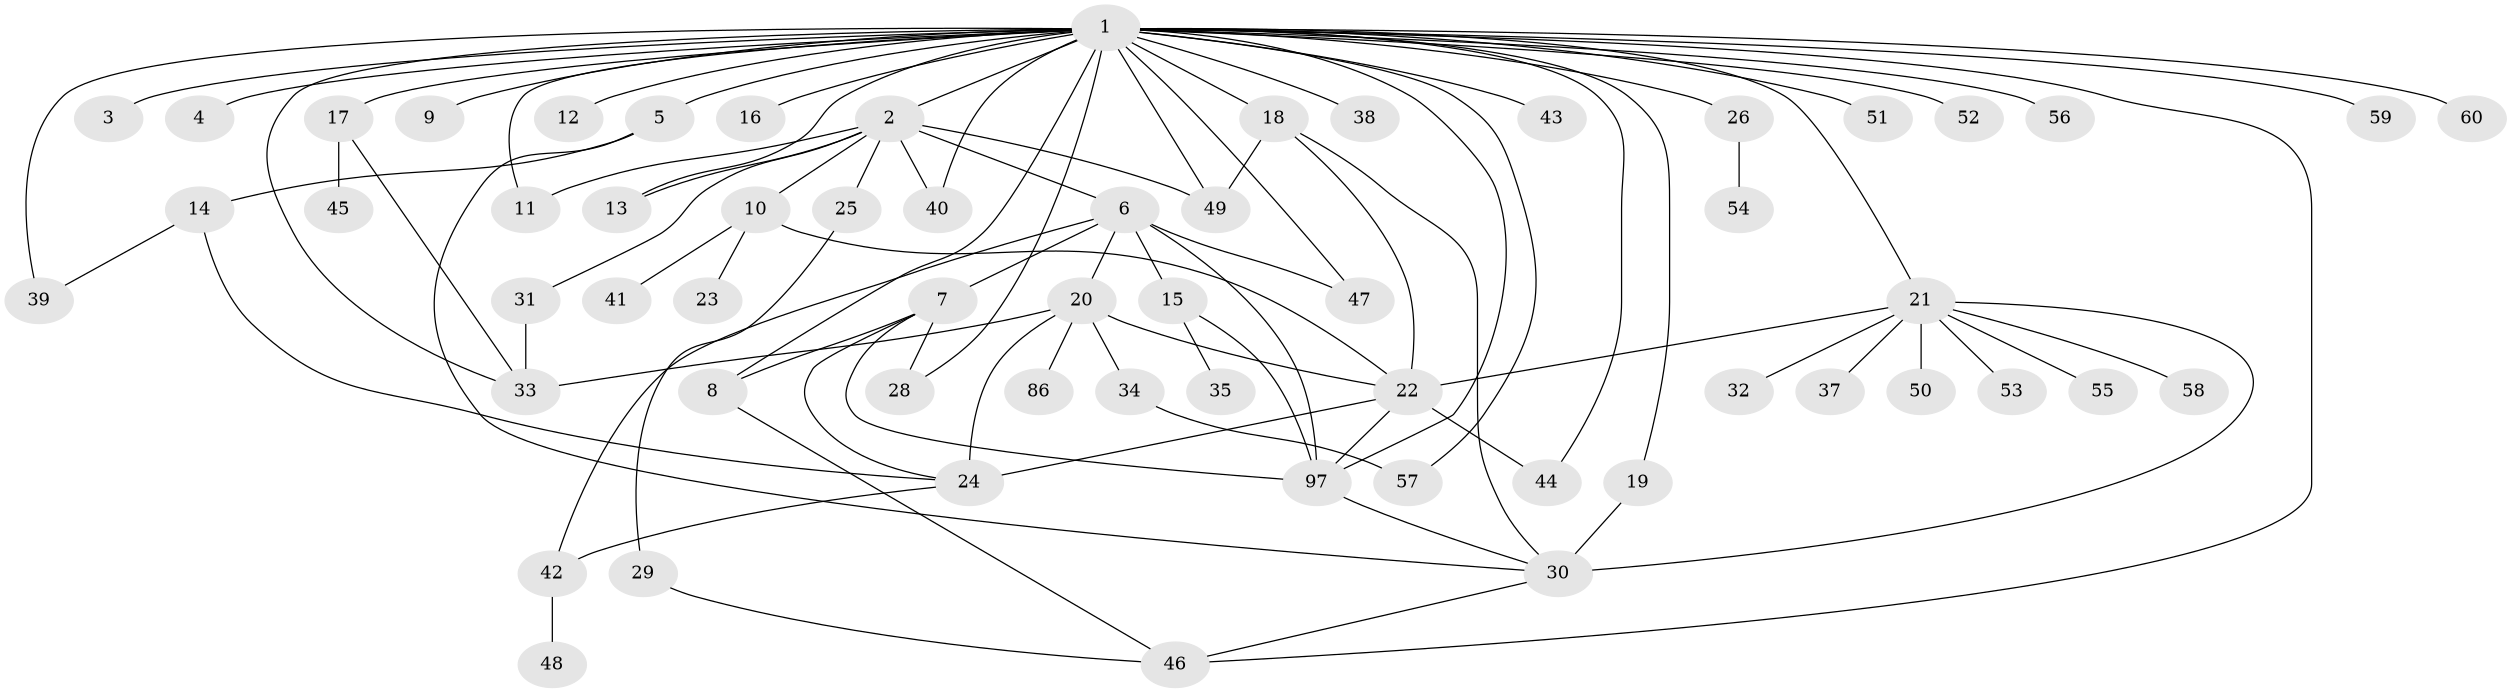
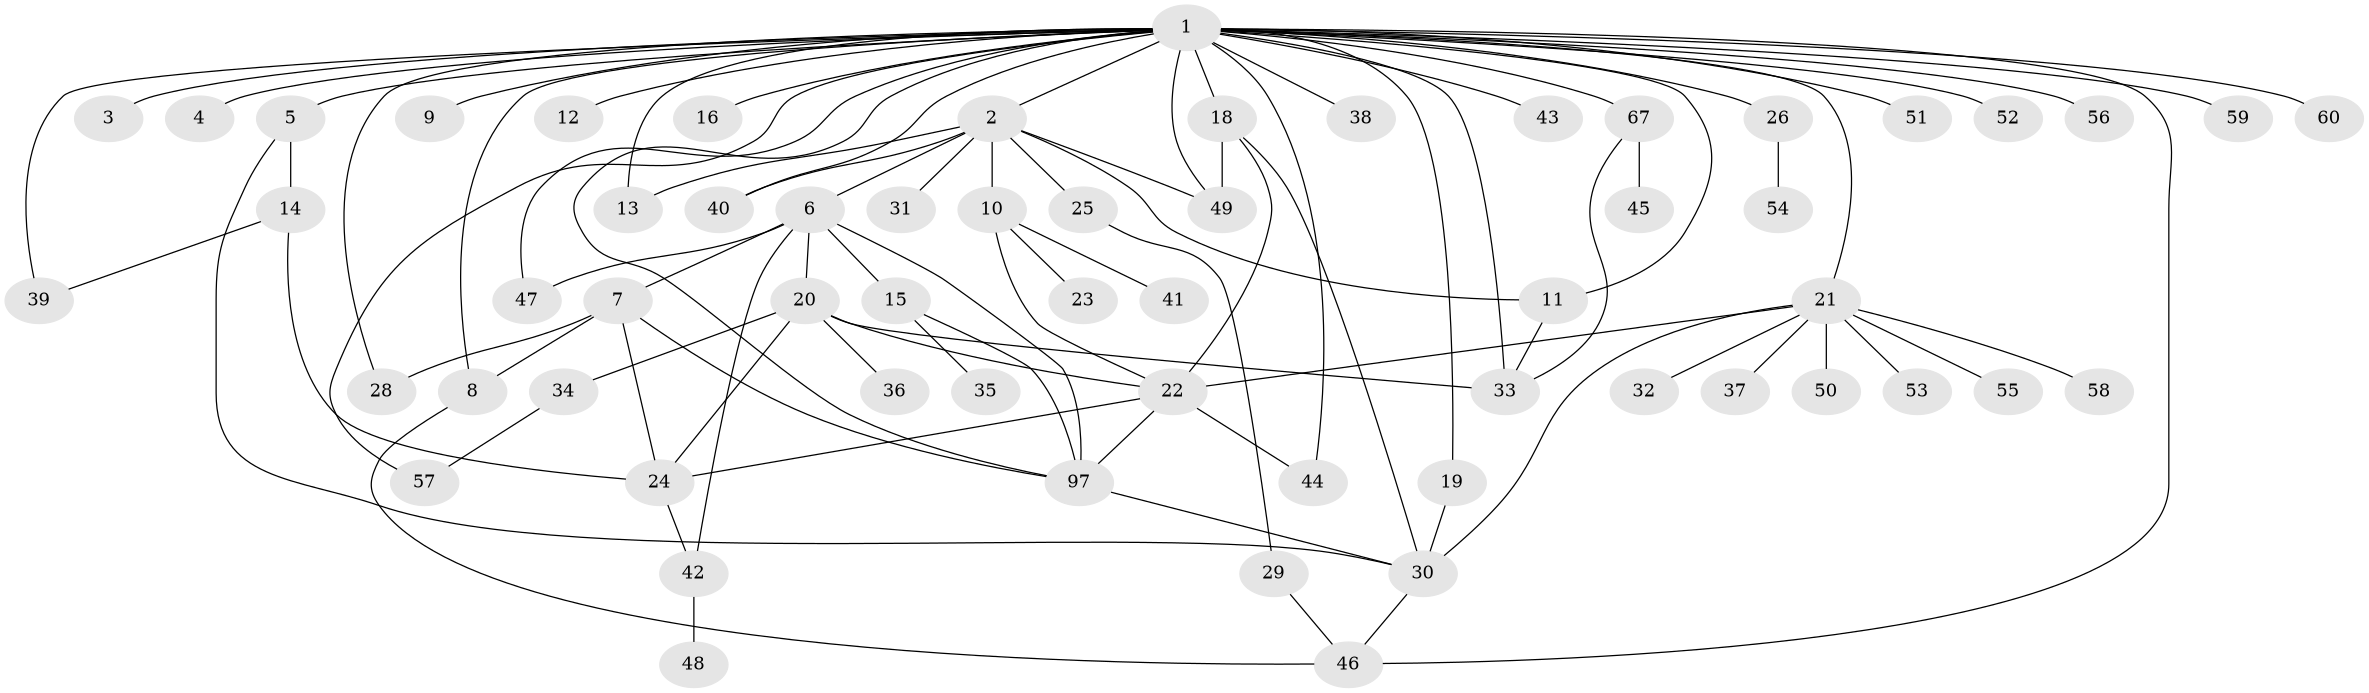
node "17": label "17" -> "67"
edge "31" -- "33": now "11" -- "33"
node "86": label "86" -> "36"
